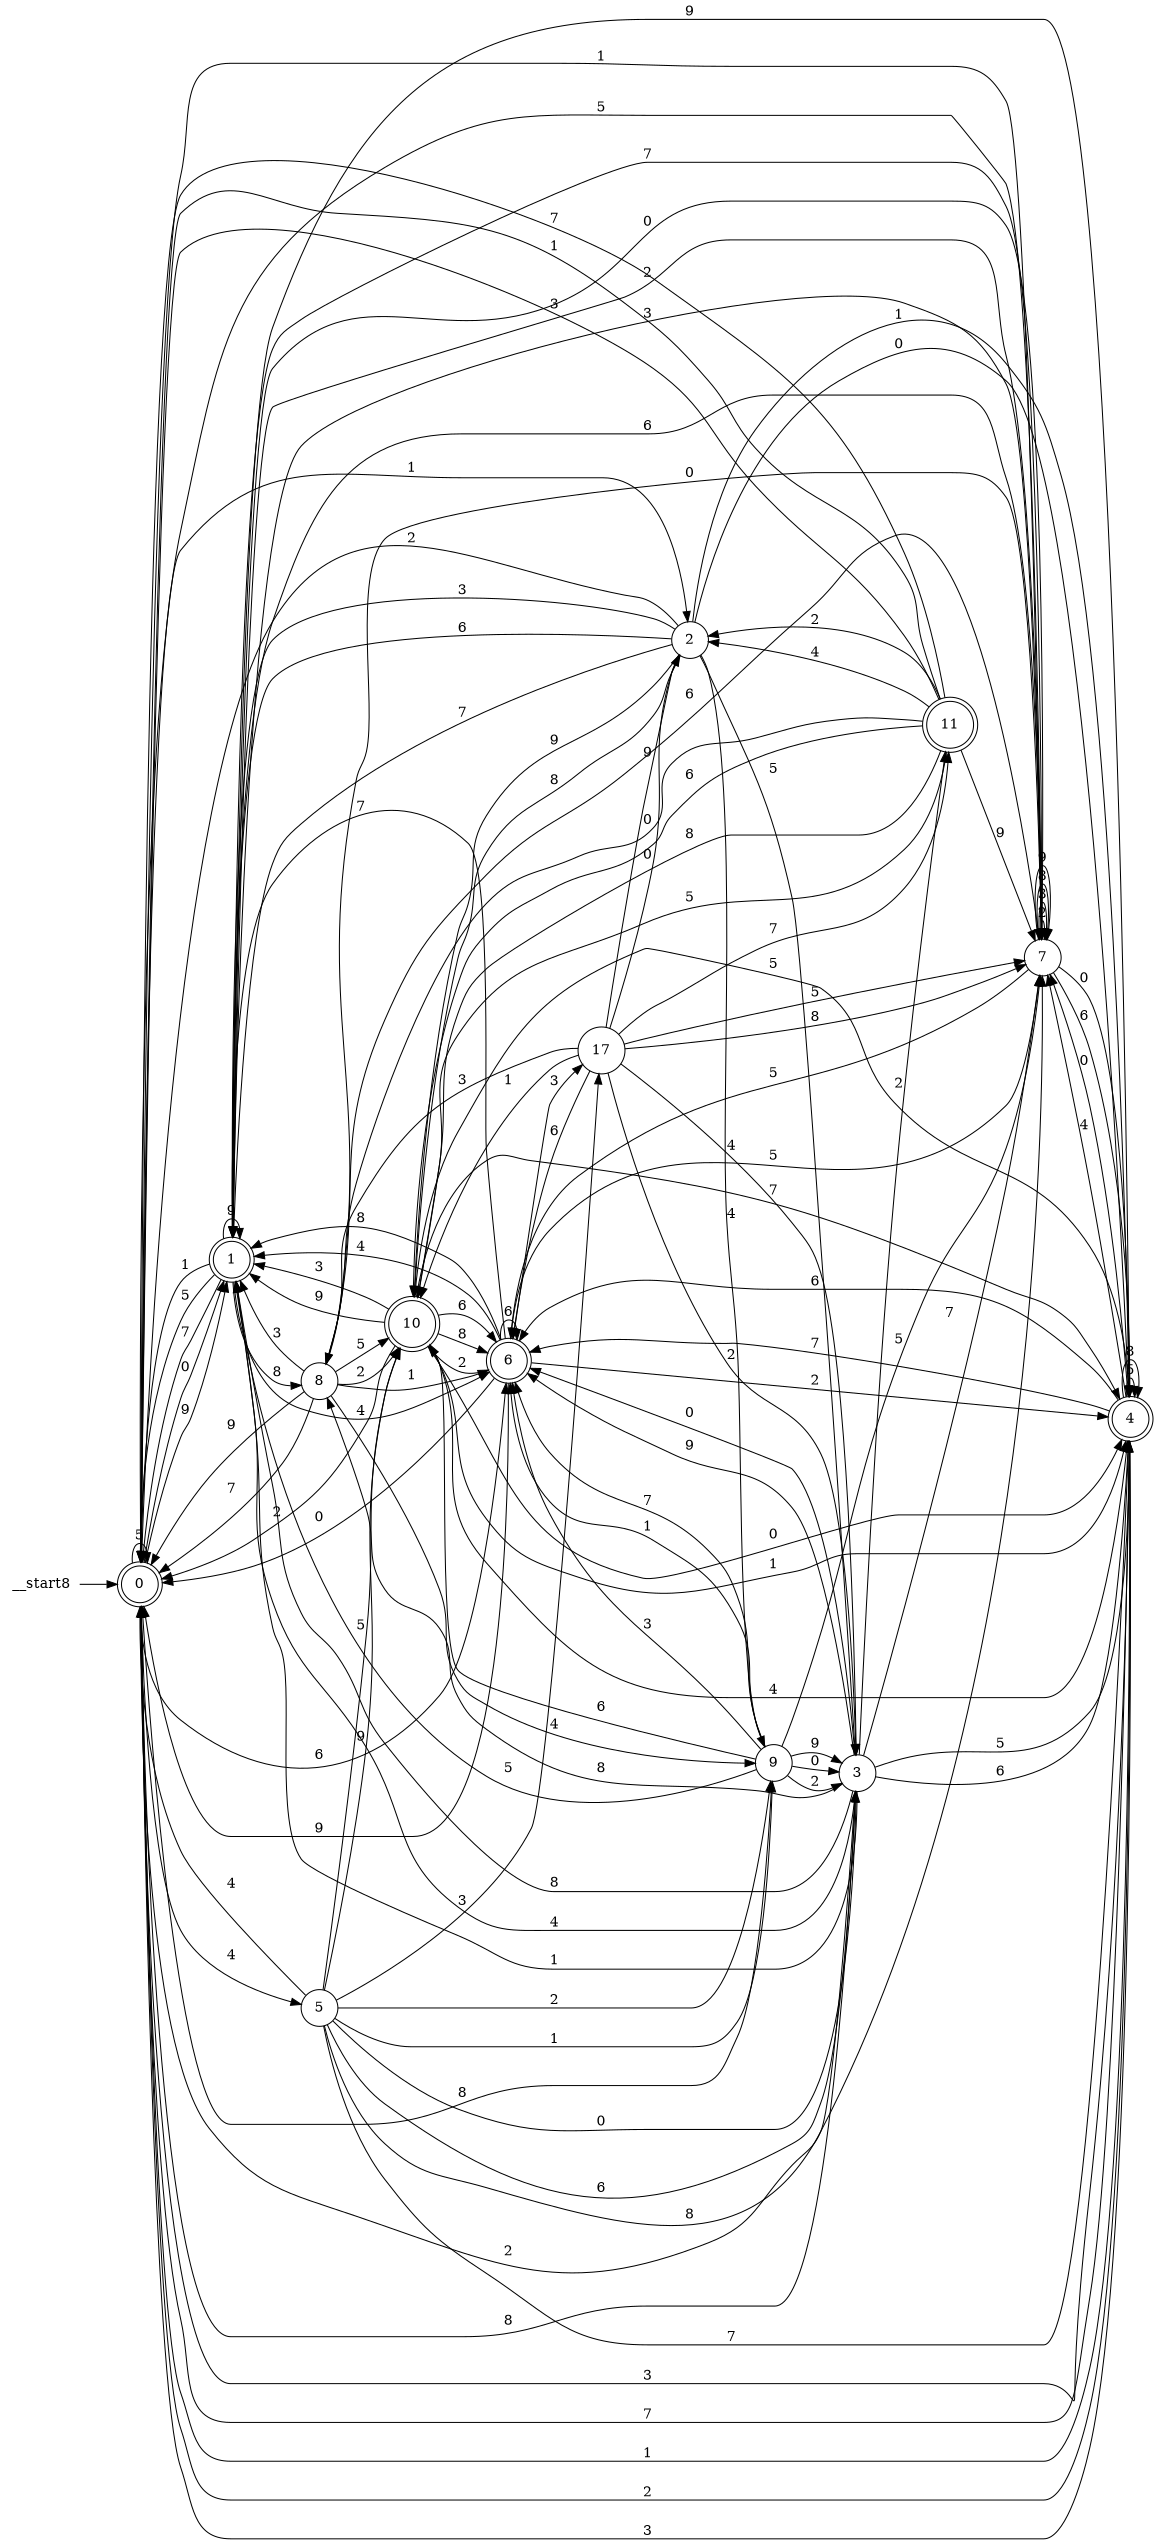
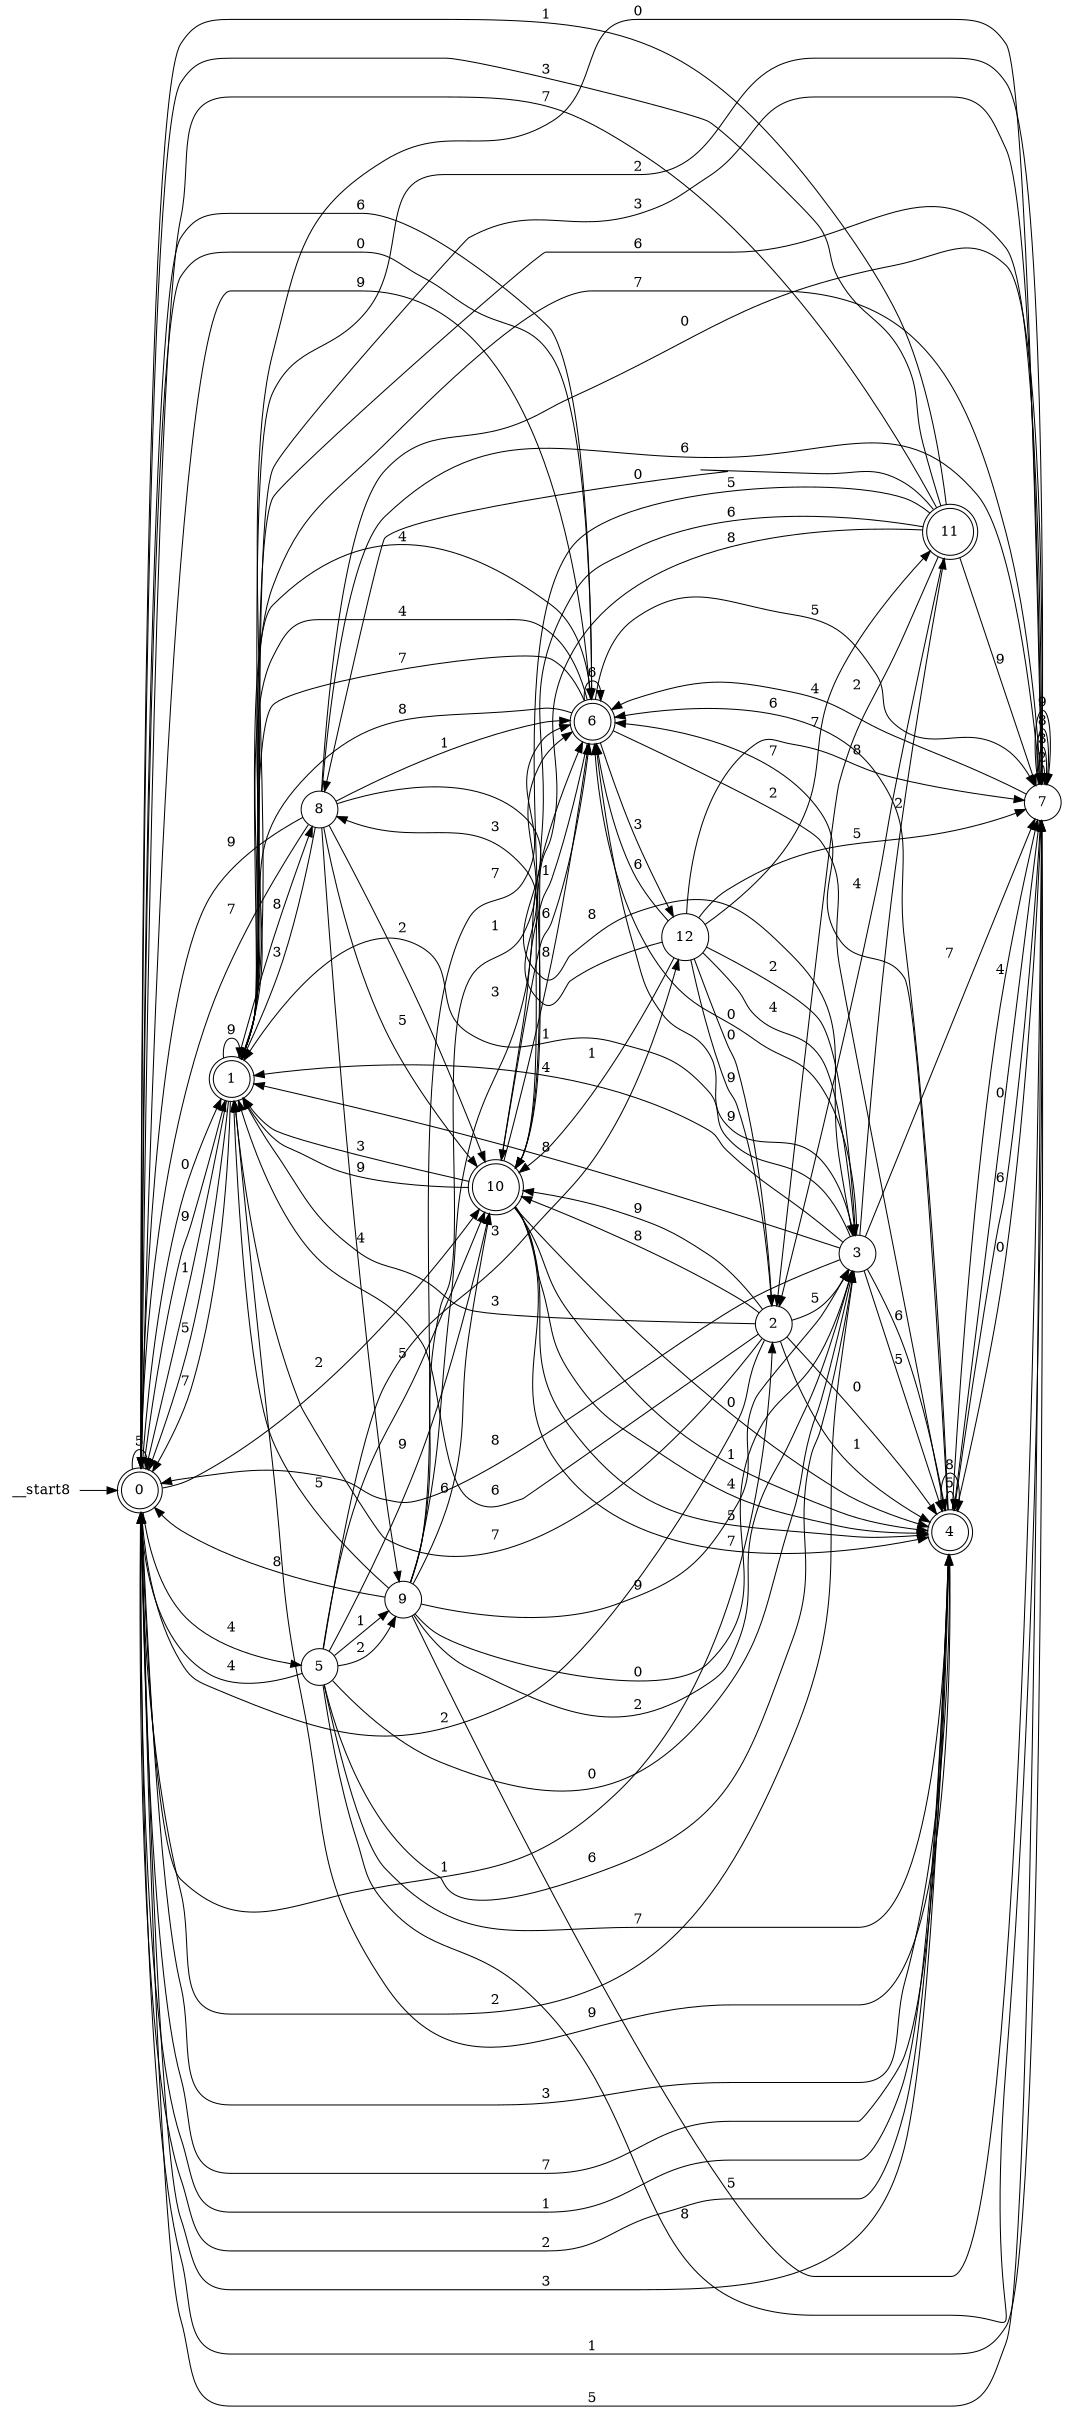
node "17": label "17" -> "12"
edge "7" -> "6": label "5" -> "4"
edge "2" -> "9": removed, label "4"
edge "6" -> "10": label "2" -> "1"
edge "10" -> "0": reversed
edge "3" -> "8": reversed
